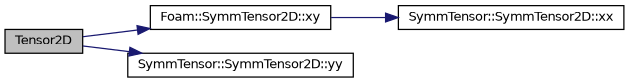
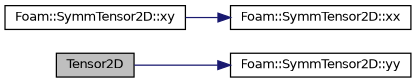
node "SymmTensor::SymmTensor2D::xx": label "SymmTensor::SymmTensor2D::xx" -> "Foam::SymmTensor2D::xx"
edge "Tensor2D" -> "Foam::SymmTensor2D::xy": removed
node "SymmTensor::SymmTensor2D::yy": label "SymmTensor::SymmTensor2D::yy" -> "Foam::SymmTensor2D::yy"
